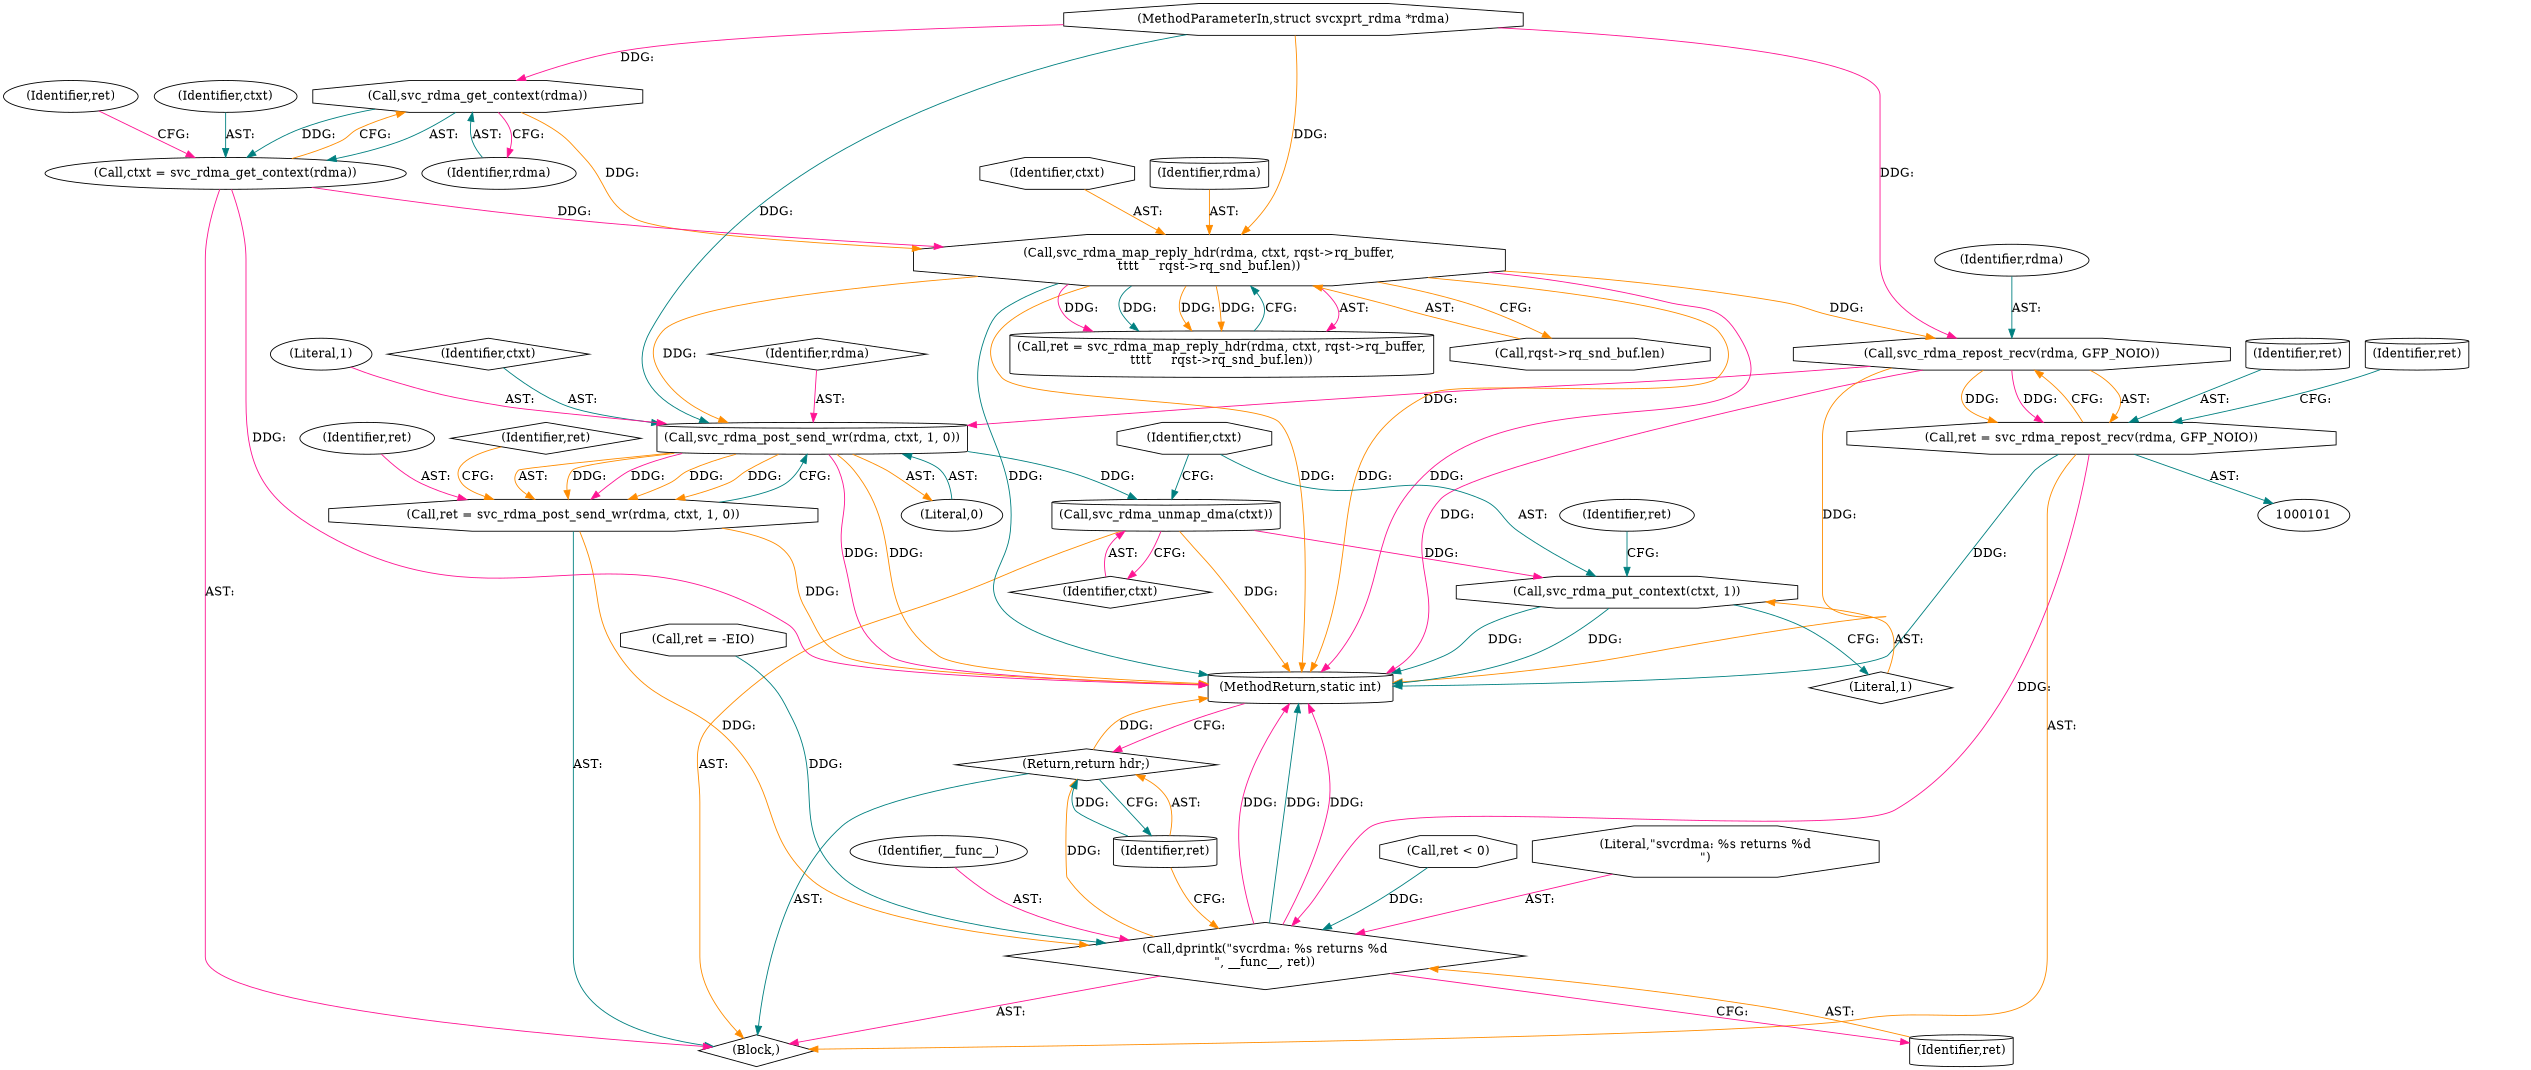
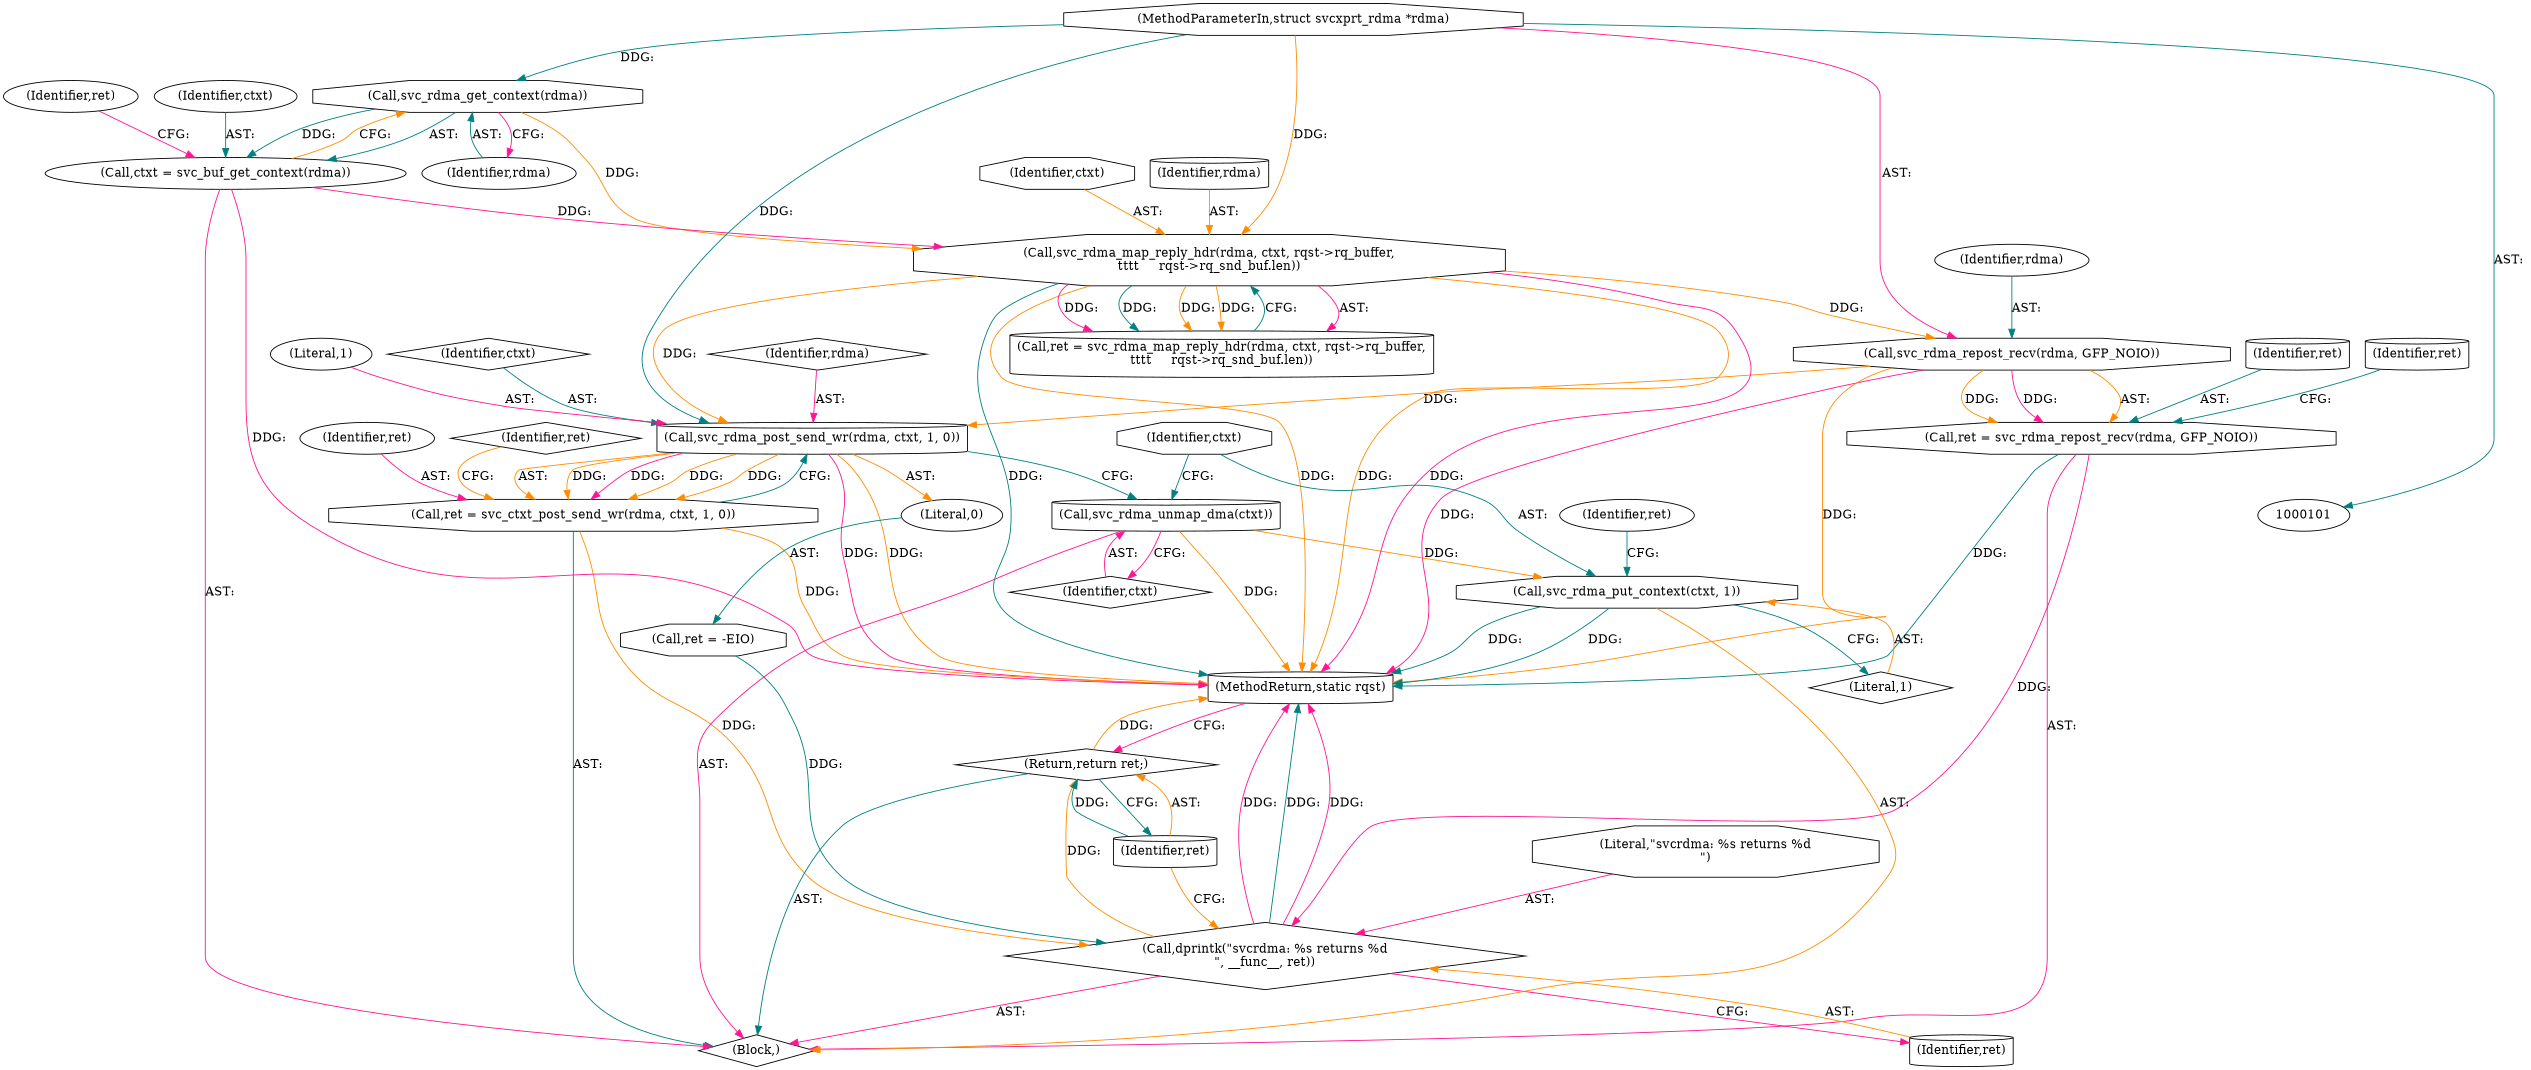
edge "(MethodParameterIn,struct svcxprt_rdma *rdma)" -> "(Call,svc_rdma_get_context(rdma))": color deeppink -> teal
node "(Call,ctxt = svc_rdma_get_context(rdma))": label "(Call,ctxt = svc_rdma_get_context(rdma))" -> "(Call,ctxt = svc_buf_get_context(rdma))"
edge "(MethodParameterIn,struct svcxprt_rdma *rdma)" -> "(Call,svc_rdma_repost_recv(rdma, GFP_NOIO))": label "DDG: " -> "AST: "
node "(Call,rqst->rq_snd_buf.len)": removed
edge "(Call,svc_rdma_repost_recv(rdma, GFP_NOIO))" -> "(Call,svc_rdma_post_send_wr(rdma, ctxt, 1, 0))": color deeppink -> darkorange
edge "(Call,ret = svc_rdma_repost_recv(rdma, GFP_NOIO))" -> "(Call,svc_rdma_repost_recv(rdma, GFP_NOIO))": removed, label "CFG:"
edge "(Literal,0)" -> "(Call,svc_rdma_post_send_wr(rdma, ctxt, 1, 0))": now "(Literal,0)" -> "(Call,ret = -EIO)"
edge "(Call,svc_rdma_post_send_wr(rdma, ctxt, 1, 0))" -> "(Call,svc_rdma_unmap_dma(ctxt))": label "DDG: " -> "CFG: "
edge "(Call,ret = svc_rdma_repost_recv(rdma, GFP_NOIO))" -> "1000101": now "(MethodParameterIn,struct svcxprt_rdma *rdma)" -> "1000101"
node "(Call,ret = svc_rdma_post_send_wr(rdma, ctxt, 1, 0))": label "(Call,ret = svc_rdma_post_send_wr(rdma, ctxt, 1, 0))" -> "(Call,ret = svc_ctxt_post_send_wr(rdma, ctxt, 1, 0))"
edge "(Call,svc_rdma_unmap_dma(ctxt))" -> "(Call,svc_rdma_put_context(ctxt, 1))": color deeppink -> darkorange
edge "(Call,svc_rdma_unmap_dma(ctxt))" -> "(Block,)": color darkorange -> deeppink
node "(MethodReturn,static int)": label "(MethodReturn,static int)" -> "(MethodReturn,static rqst)"
node "(Return,return hdr;)": label "(Return,return hdr;)" -> "(Return,return ret;)"
node "(Identifier,__func__)": removed
node "(Call,ret < 0)": removed
edge "(Call,svc_rdma_put_context(ctxt, 1))" -> "(Block,)": added, label "AST:"
edge "(Call,ret = svc_rdma_repost_recv(rdma, GFP_NOIO))" -> "(Block,)": color darkorange -> deeppink
